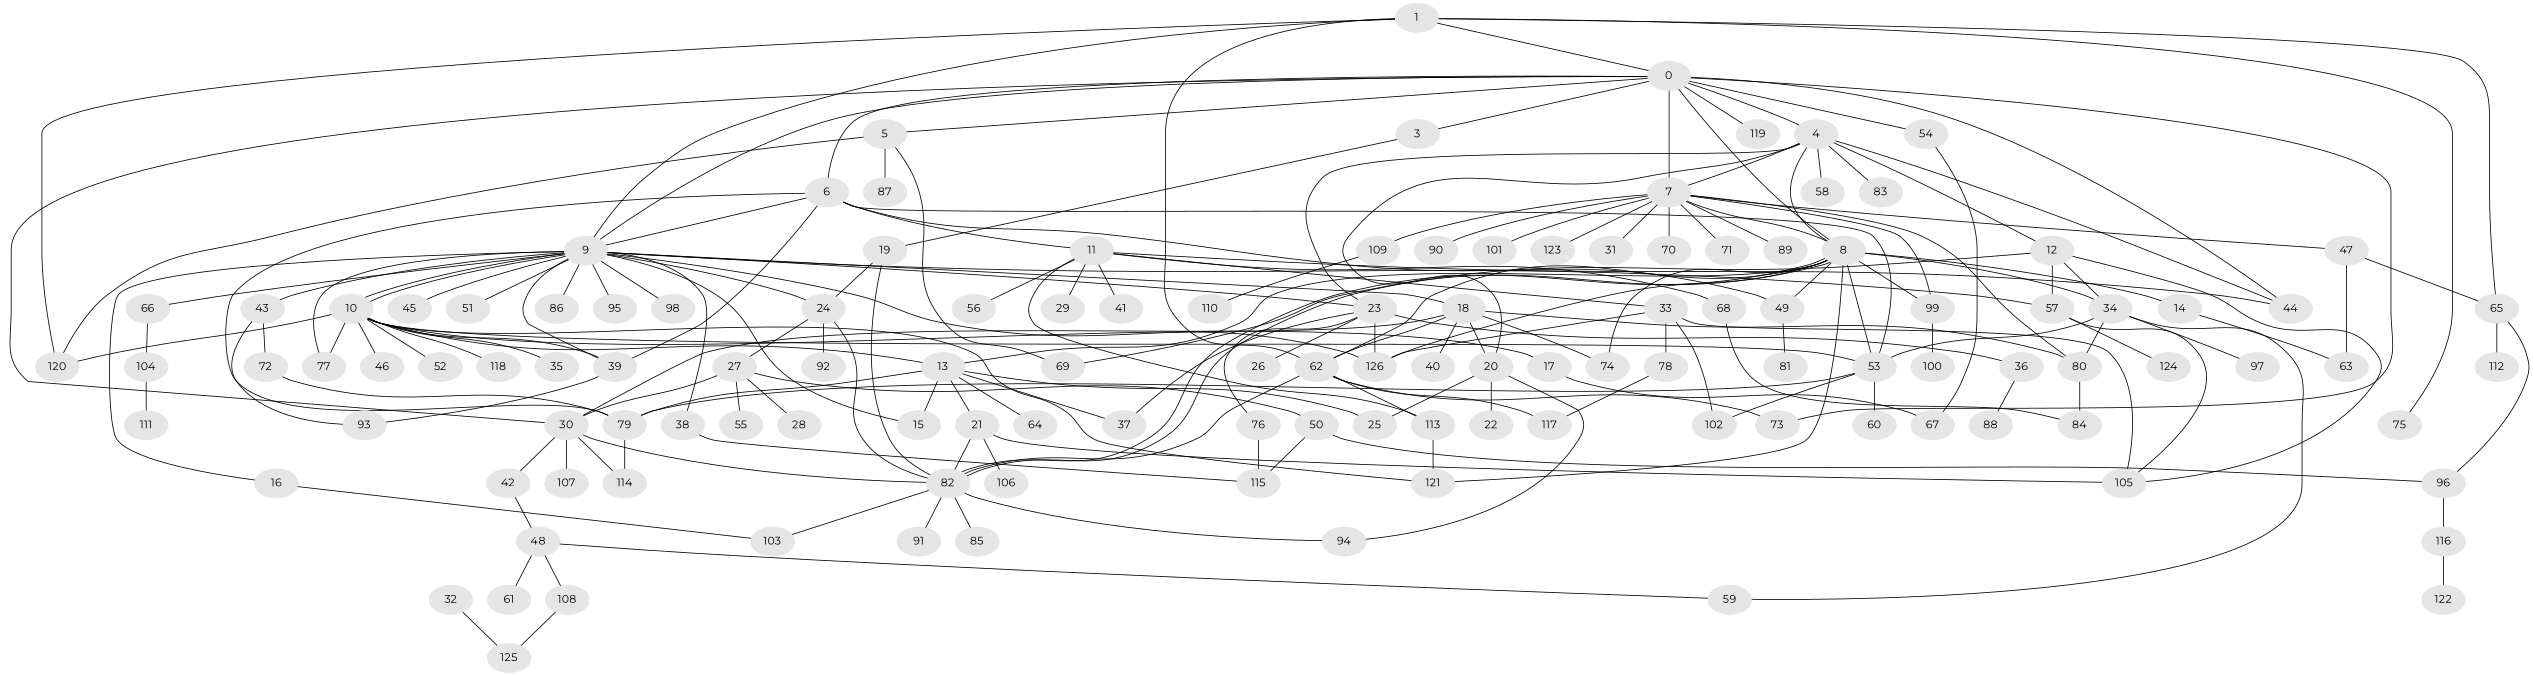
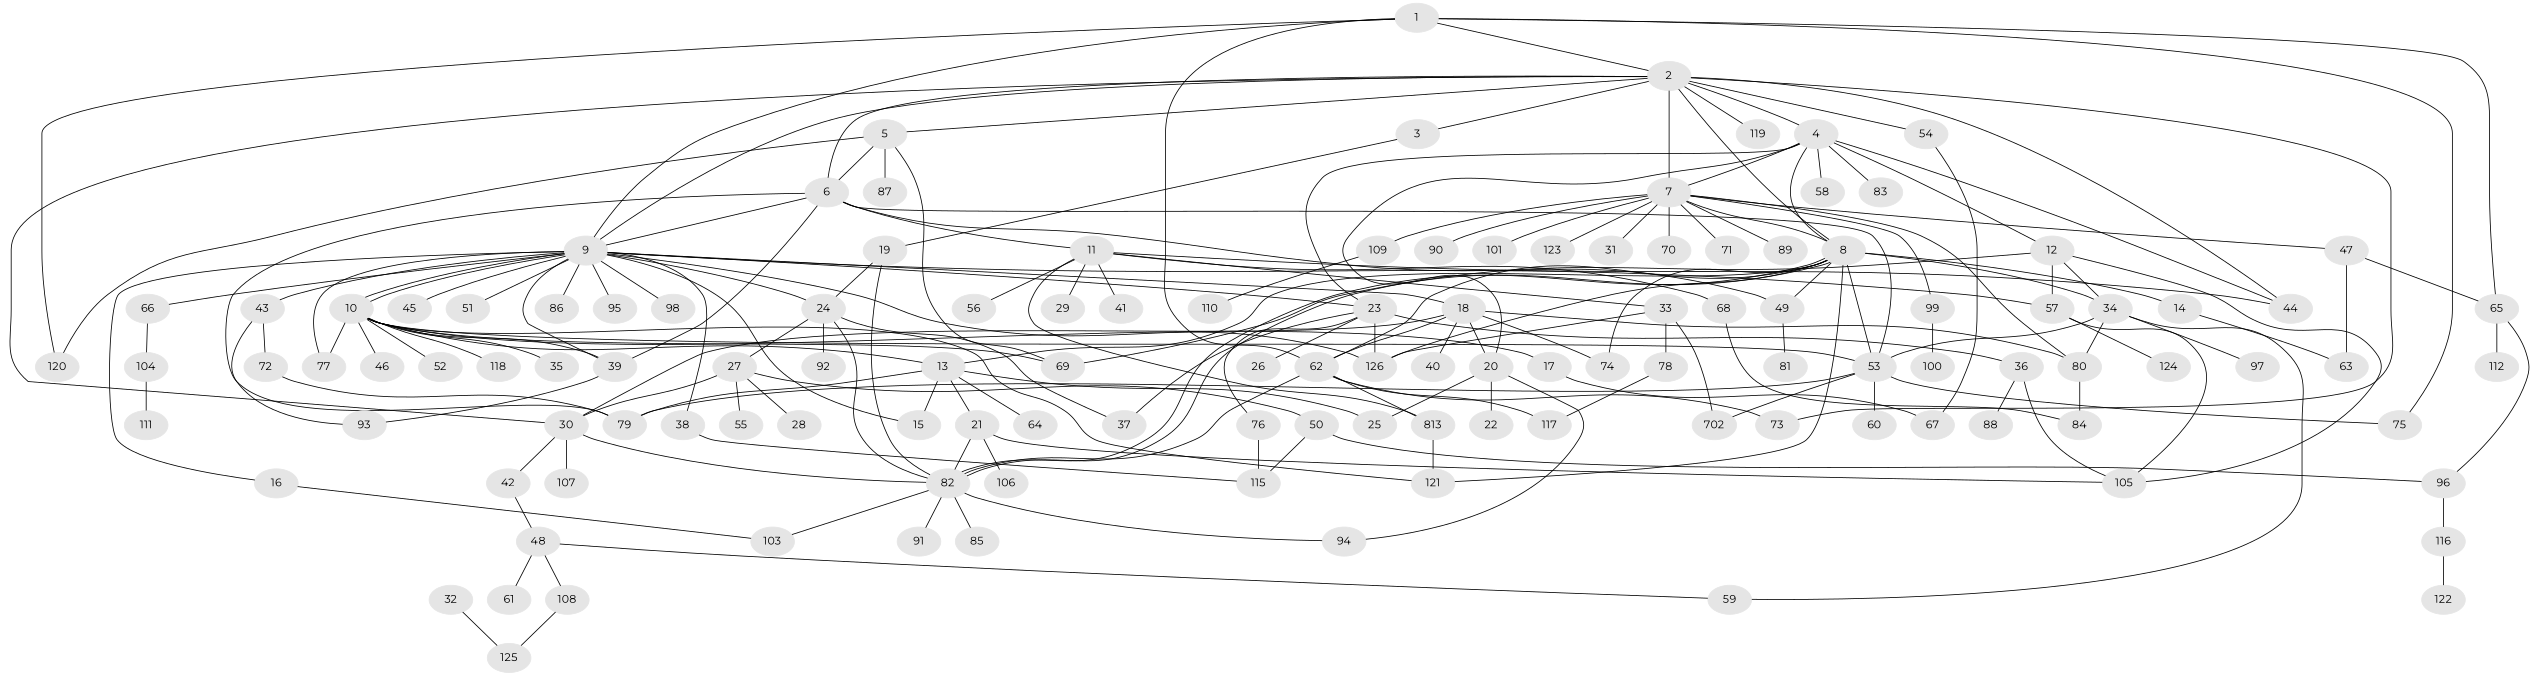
node "0": label "0" -> "2"
edge "5" -- "6": added
edge "8" -- "99": removed
edge "10" -- "120": now "10" -- "69"
edge "33" -- "105": now "36" -- "105"
edge "13" -- "37": now "24" -- "37"
edge "53" -- "75": added
node "113": label "113" -> "813"
node "102": label "102" -> "702"
node "114": removed
